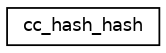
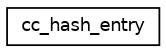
node "cc_hash_hash": label "cc_hash_hash" -> "cc_hash_entry"
